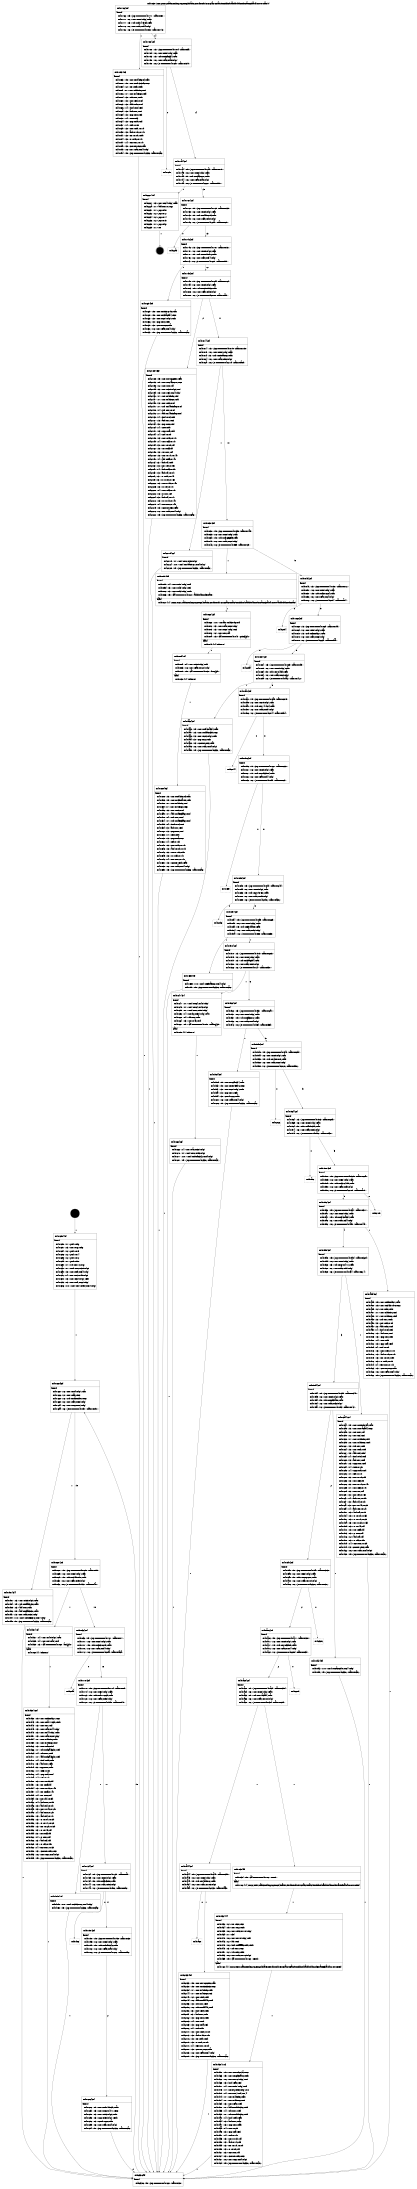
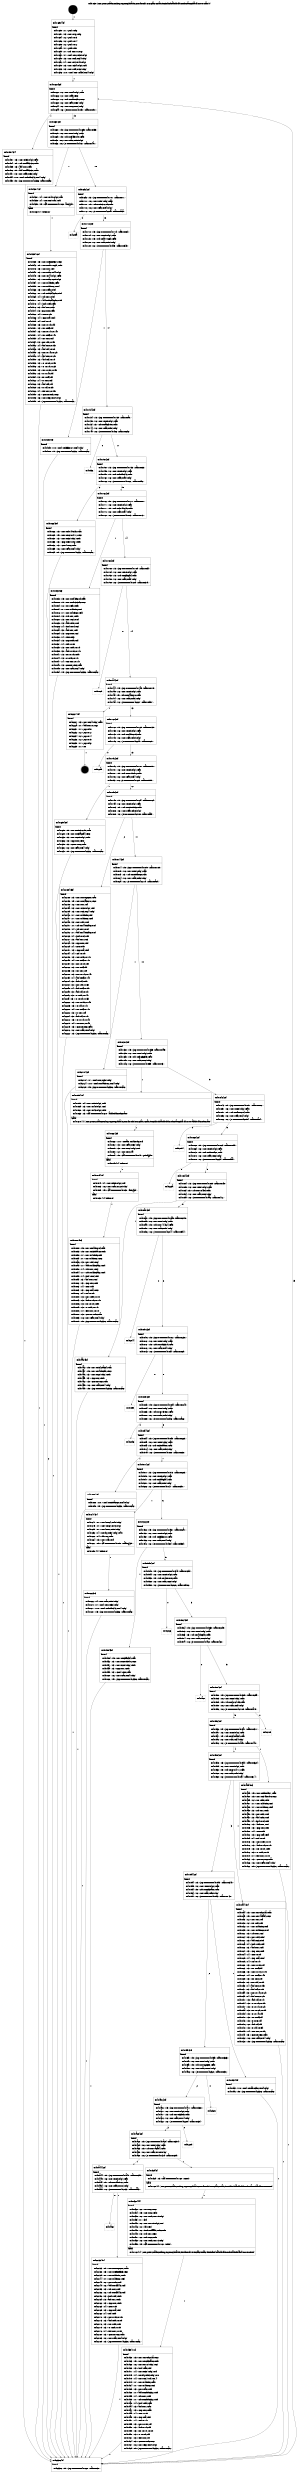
edge "0x401750 [28]" -> "0x40176c [28]": added, label "15"
